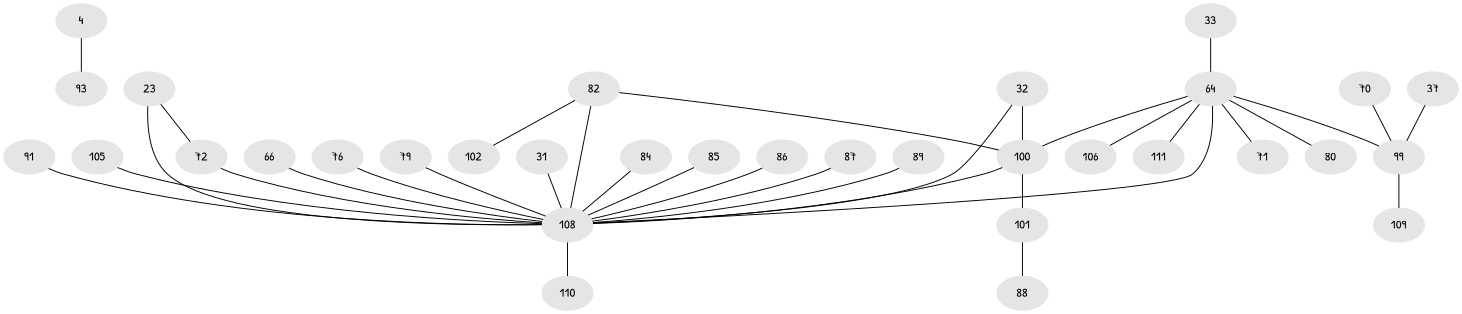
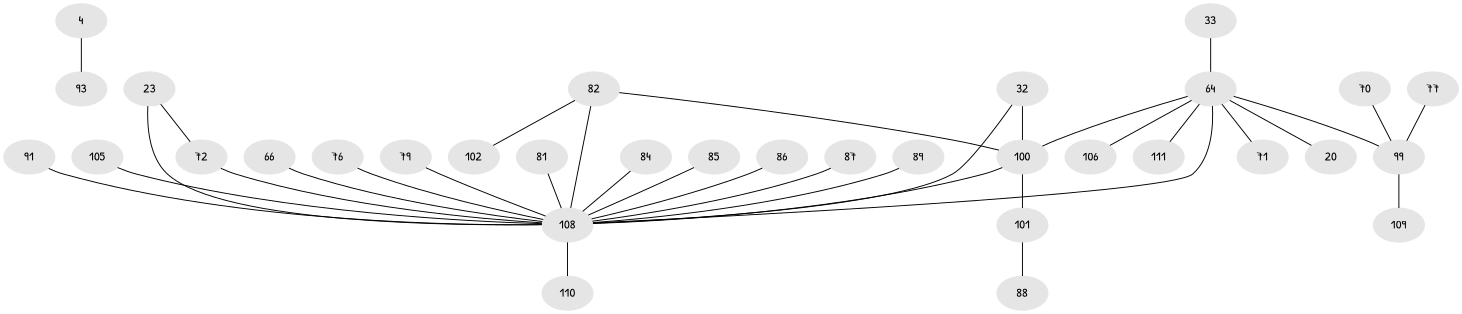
node "37": label "37" -> "77"
node "31": label "31" -> "81"
node "80": label "80" -> "20"
